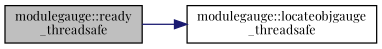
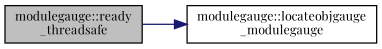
node "modulegauge::locateobjgauge _threadsafe": label "modulegauge::locateobjgauge _threadsafe" -> "modulegauge::locateobjgauge _modulegauge"
